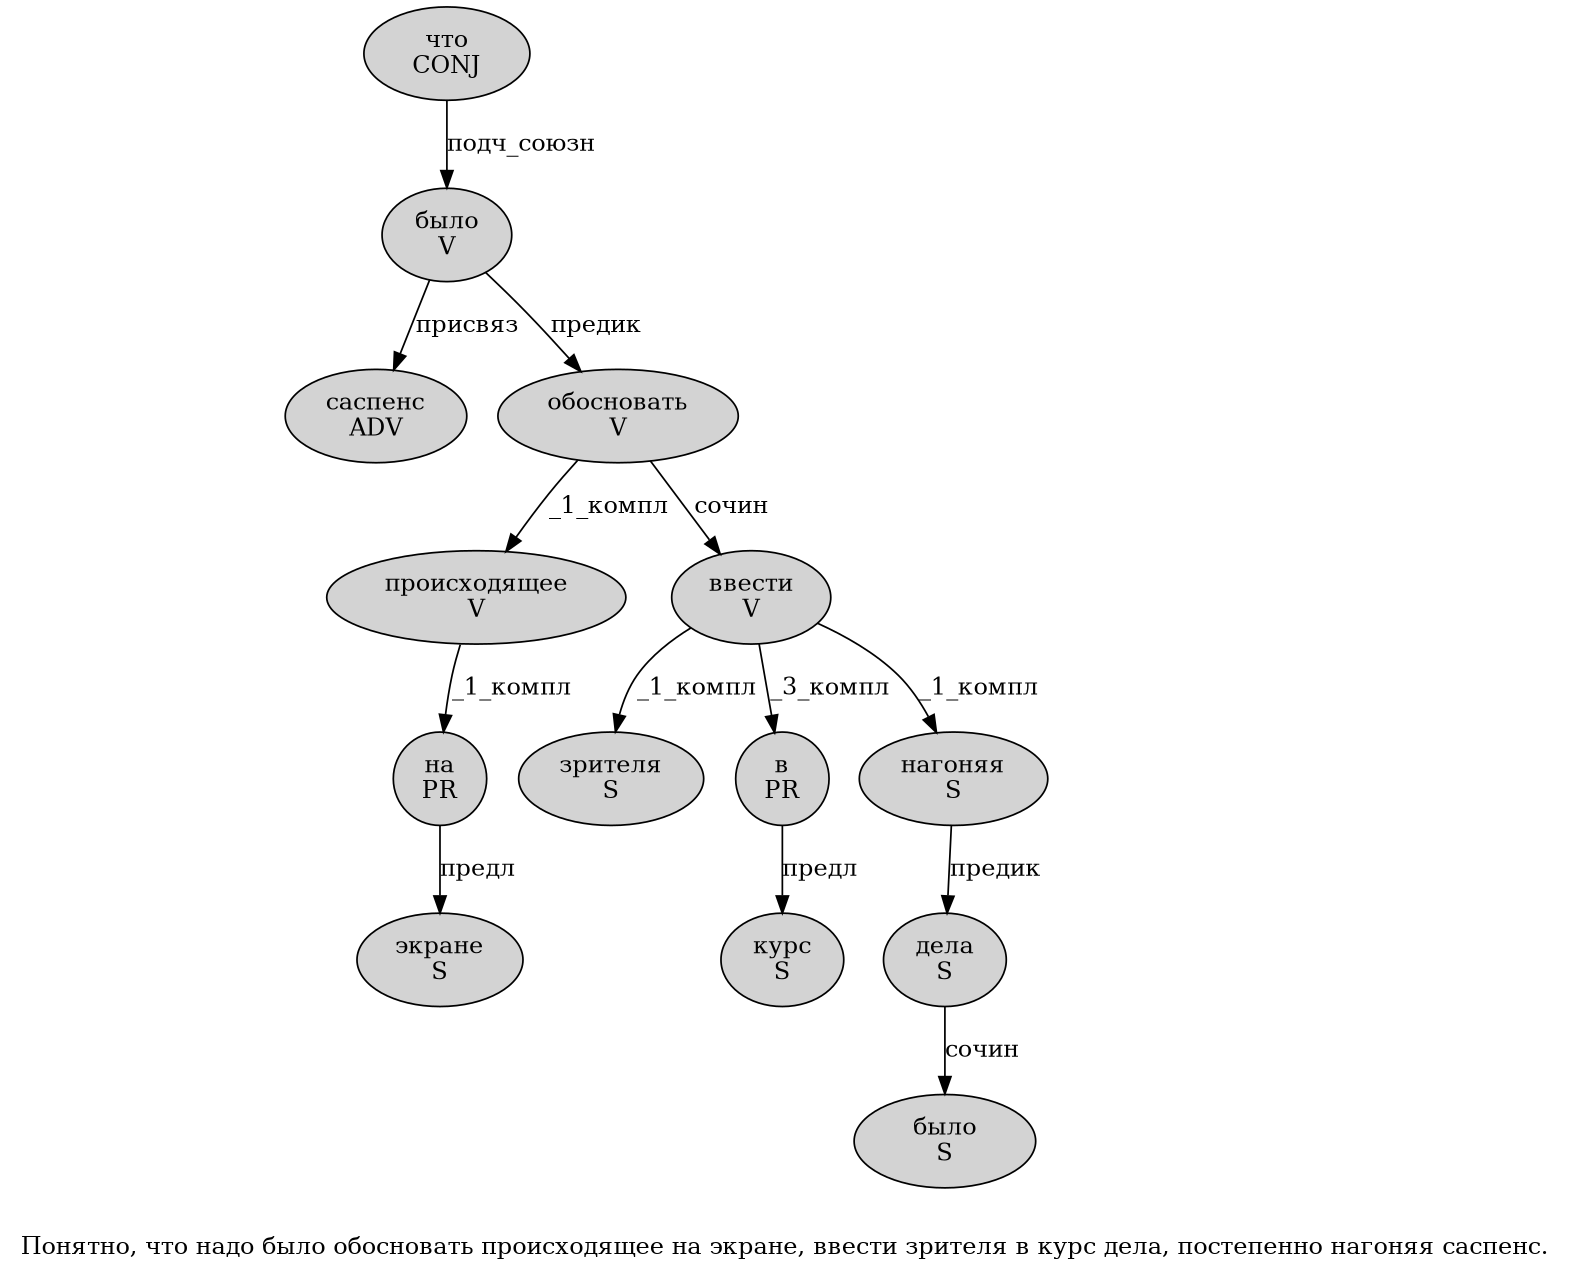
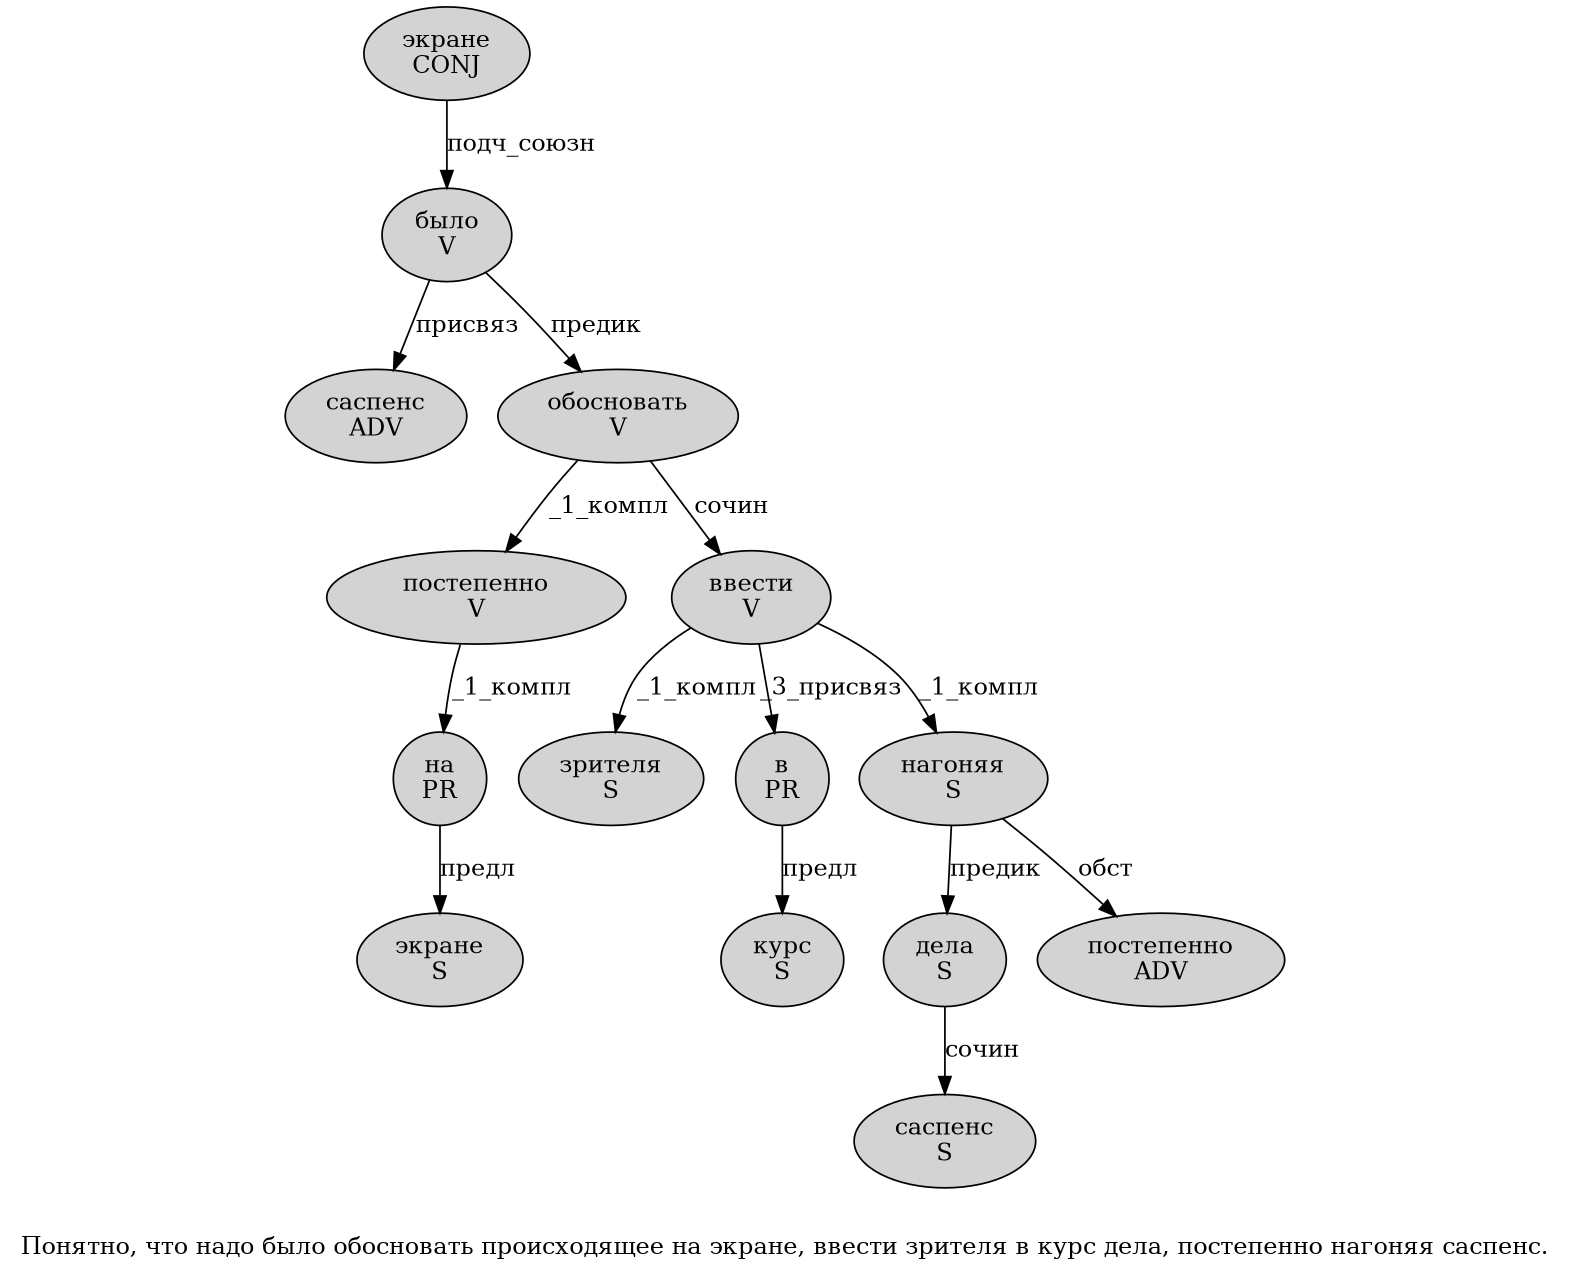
node "что CONJ": label "что CONJ" -> "экране CONJ"
node "происходящее V": label "происходящее V" -> "постепенно V"
edge "ввести V" -> "в PR": label "_3_компл" -> "_3_присвяз"
node "постепенно ADV": added
node "было S": label "было S" -> "саспенс S"
